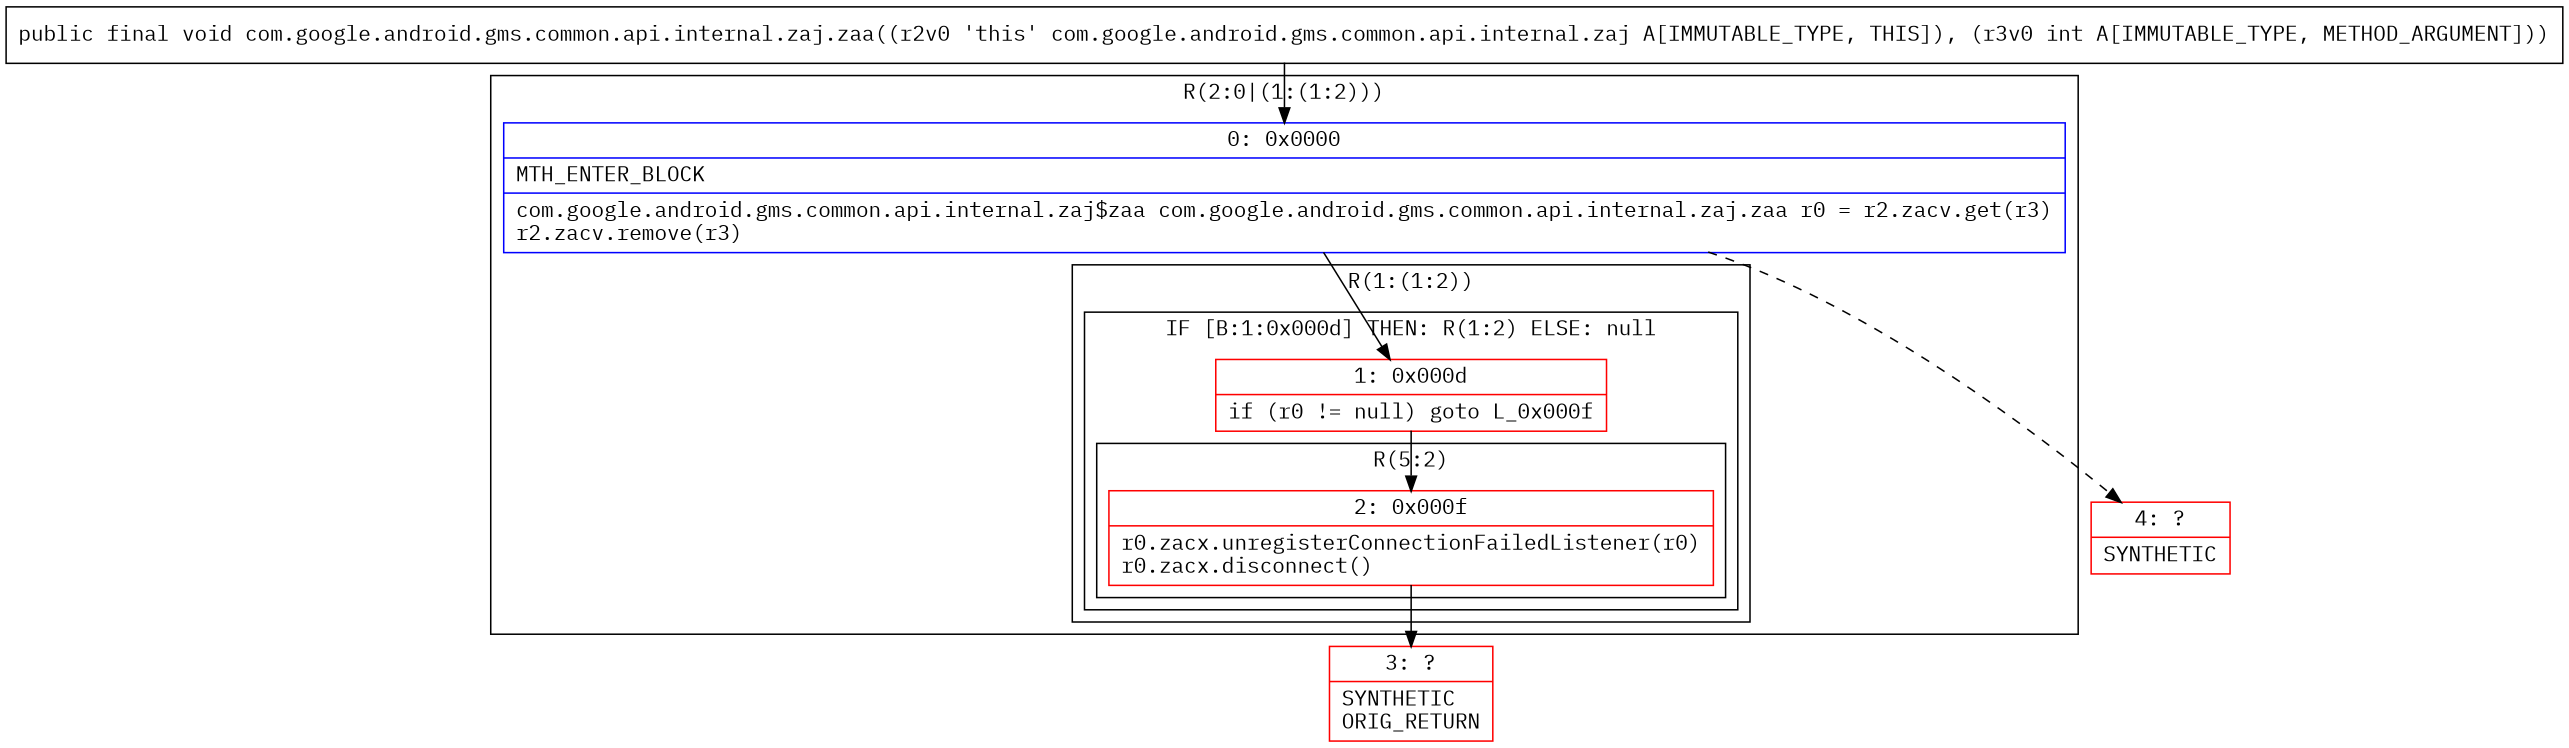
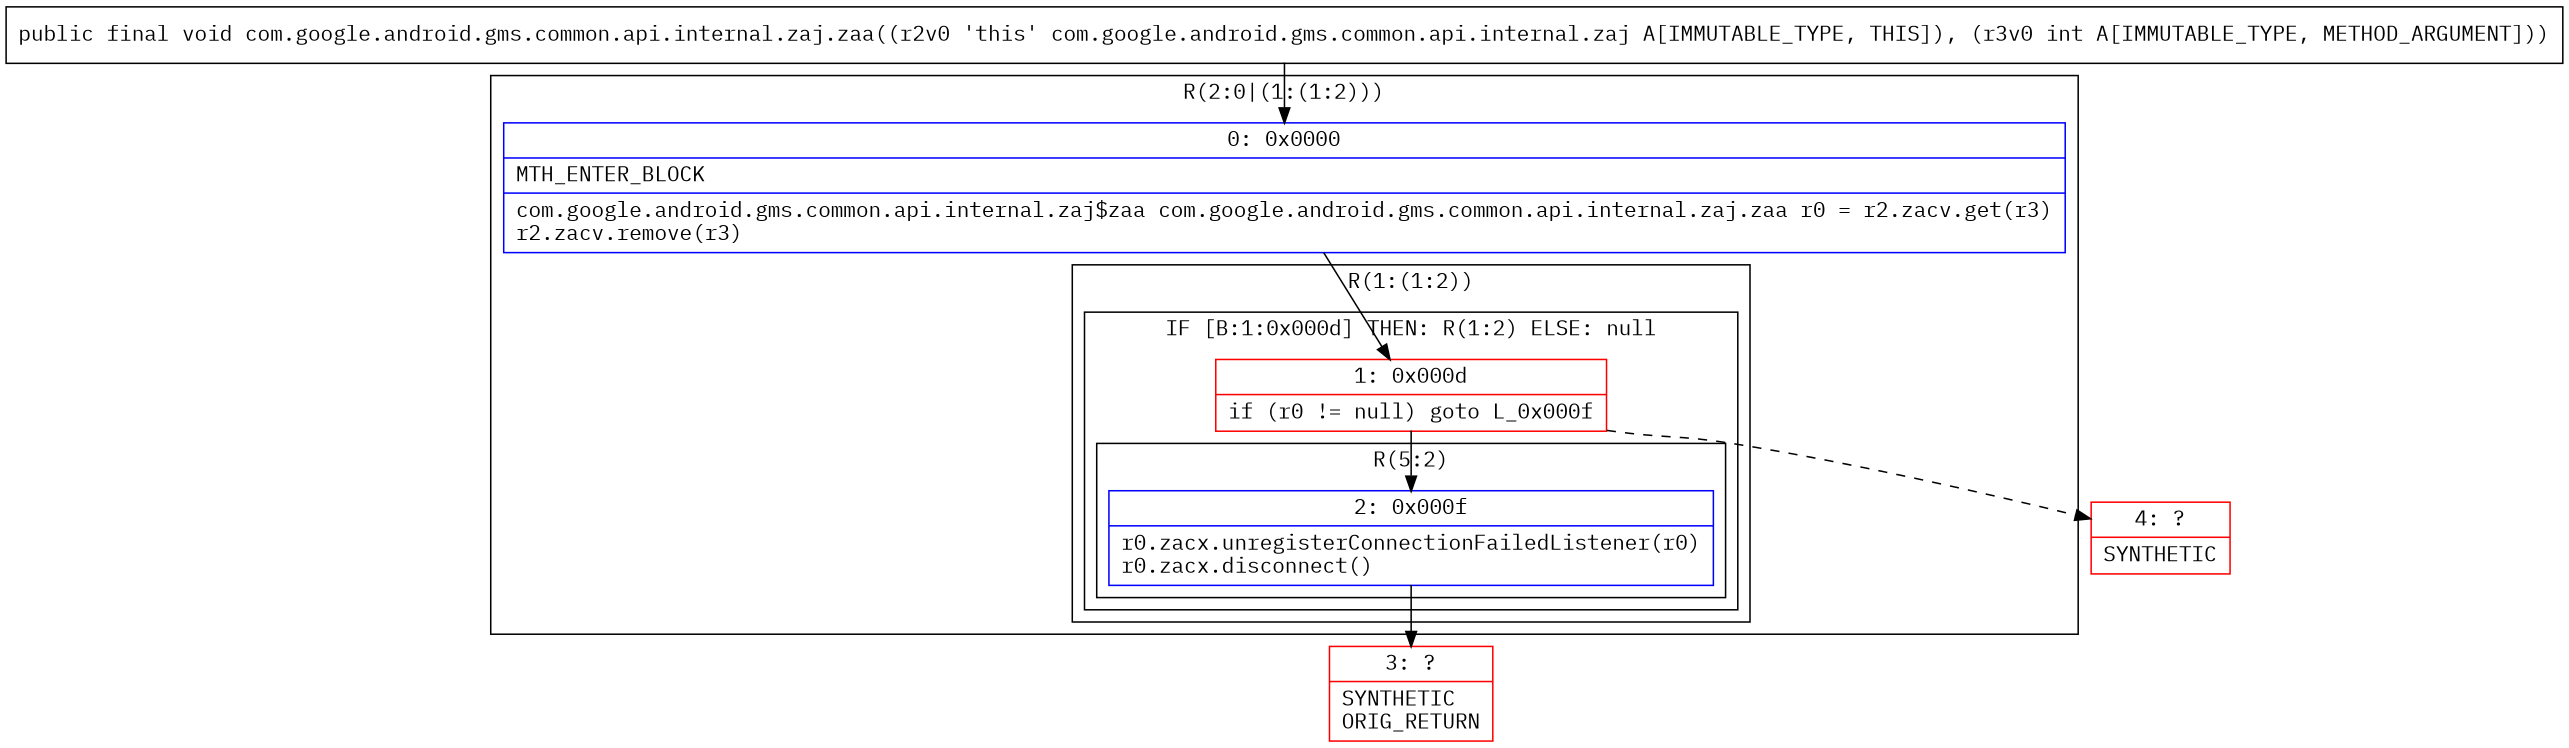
edge "0: 0x0000" -> "4: ?": now "1: 0x000d" -> "4: ?"
node "2: 0x000f": color red -> blue
